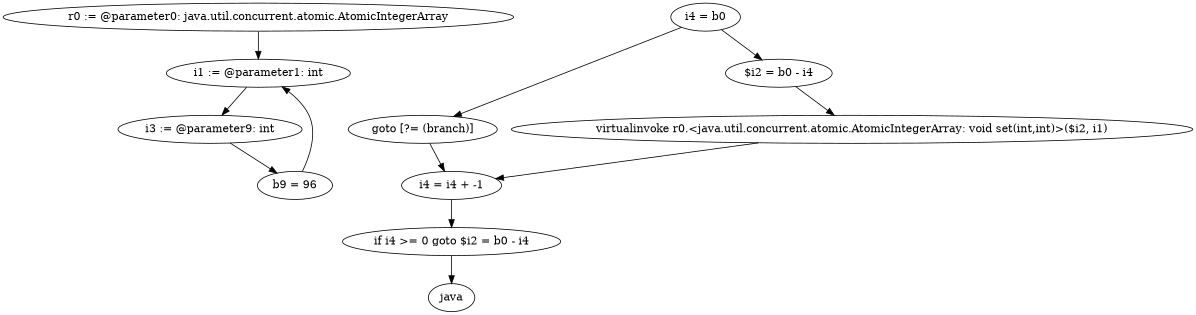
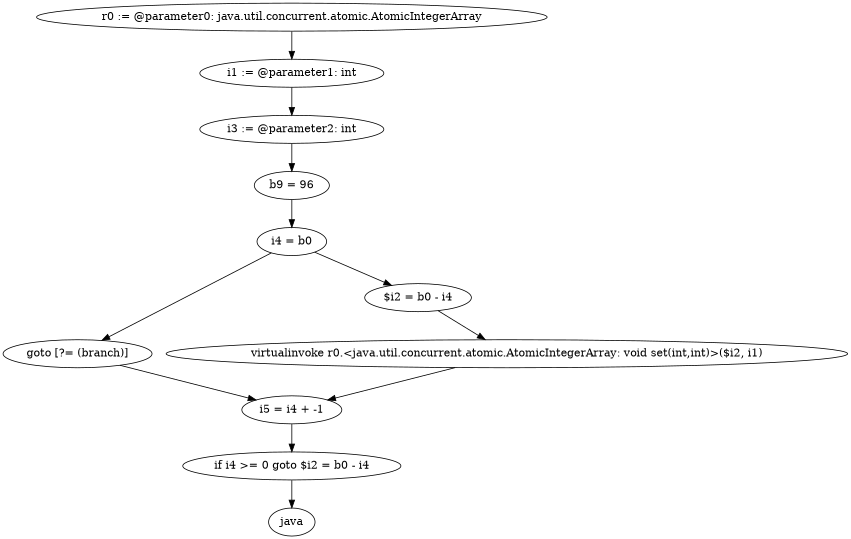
edge "b9 = 96" -> "i1 := @parameter1: int": now "b9 = 96" -> "i4 = b0"
node "i3 := @parameter9: int": label "i3 := @parameter9: int" -> "i3 := @parameter2: int"
node "i4 = i4 + -1": label "i4 = i4 + -1" -> "i5 = i4 + -1"
